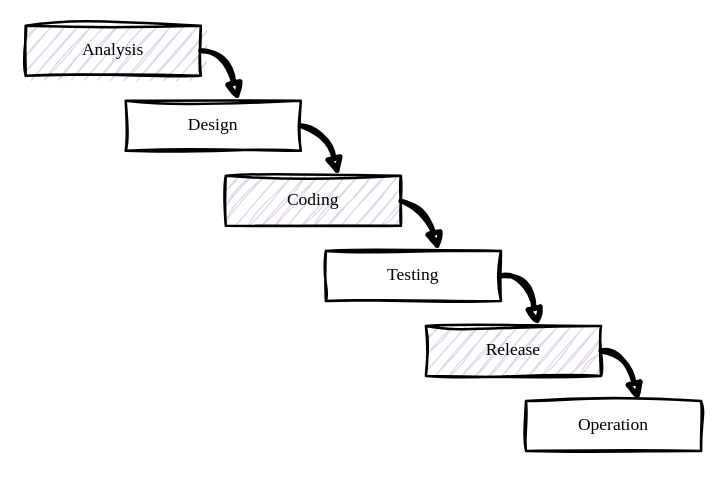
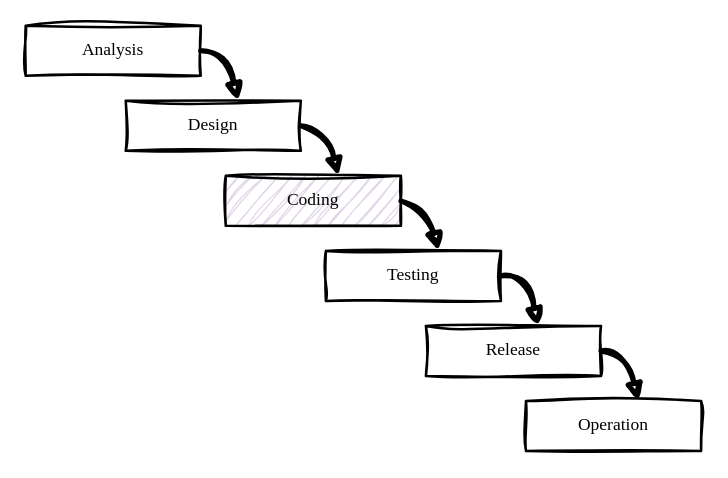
node "Analysis": fillcolor #e1d5e7 -> #ffffff
node "Release": fillcolor #e1d5e7 -> #ffffff
